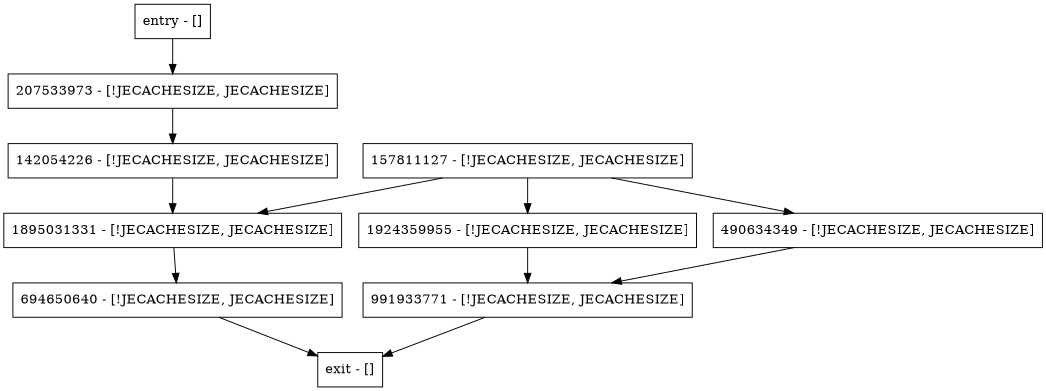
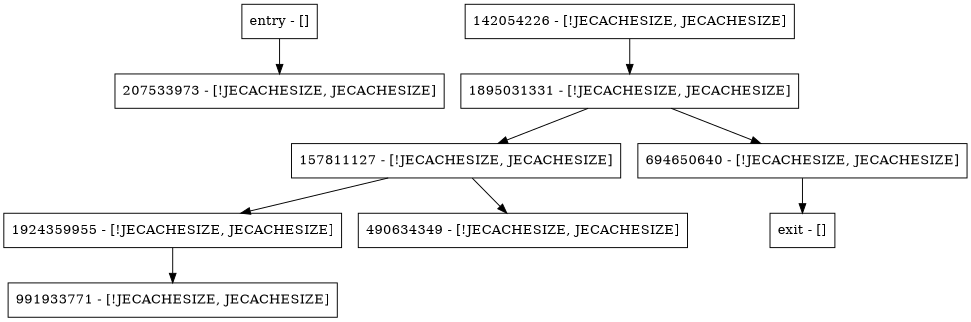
edge "207533973 - [!JECACHESIZE, JECACHESIZE]" -> "142054226 - [!JECACHESIZE, JECACHESIZE]": removed
edge "157811127 - [!JECACHESIZE, JECACHESIZE]" -> "1895031331 - [!JECACHESIZE, JECACHESIZE]": reversed
edge "490634349 - [!JECACHESIZE, JECACHESIZE]" -> "991933771 - [!JECACHESIZE, JECACHESIZE]": removed
edge "991933771 - [!JECACHESIZE, JECACHESIZE]" -> "exit - []": removed
